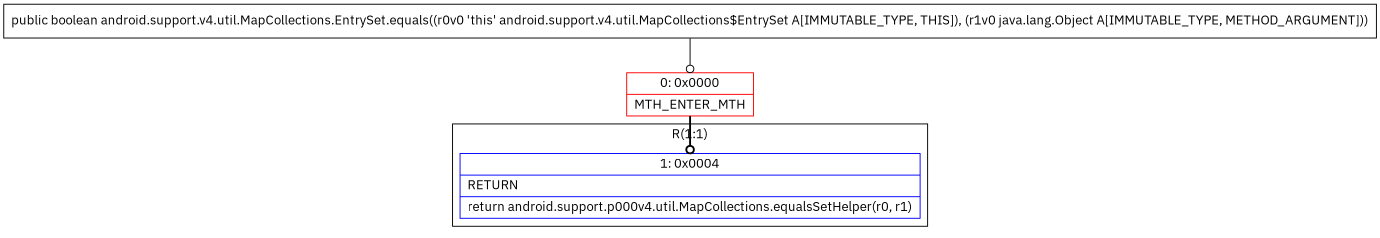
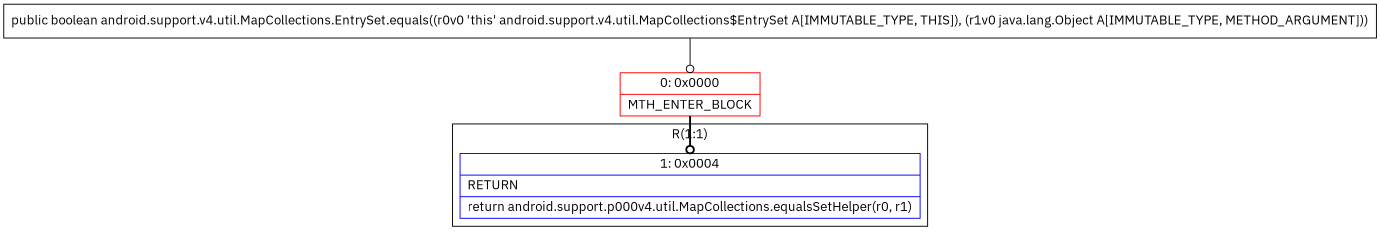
node "0: 0x0000": text "MTH_ENTER_MTH" -> "MTH_ENTER_BLOCK"
